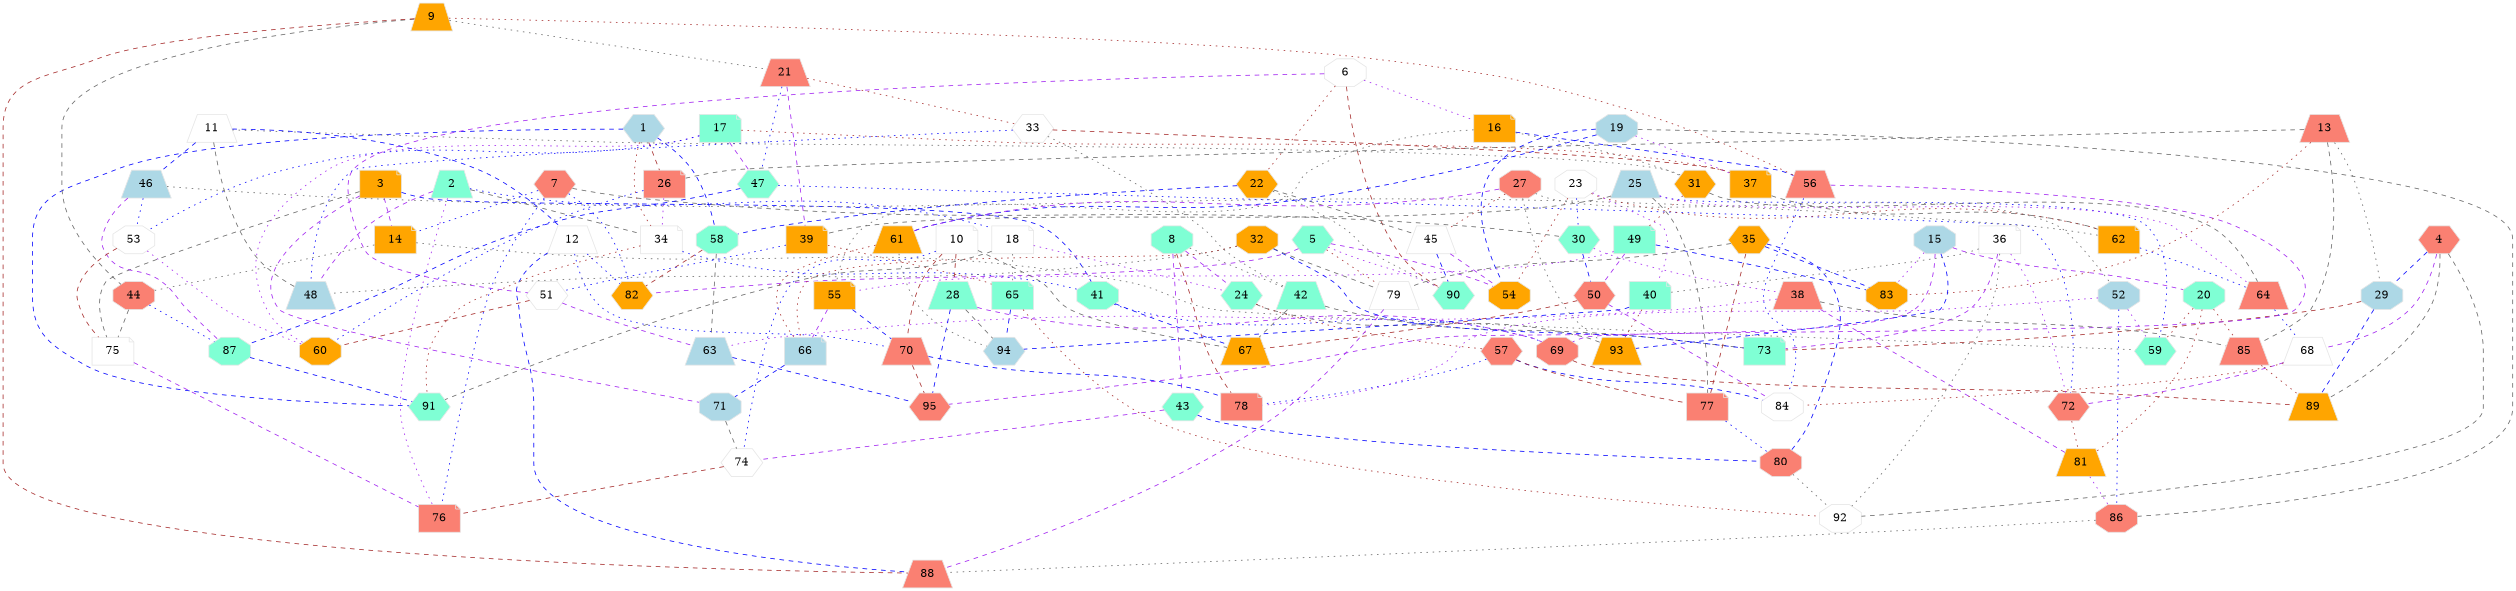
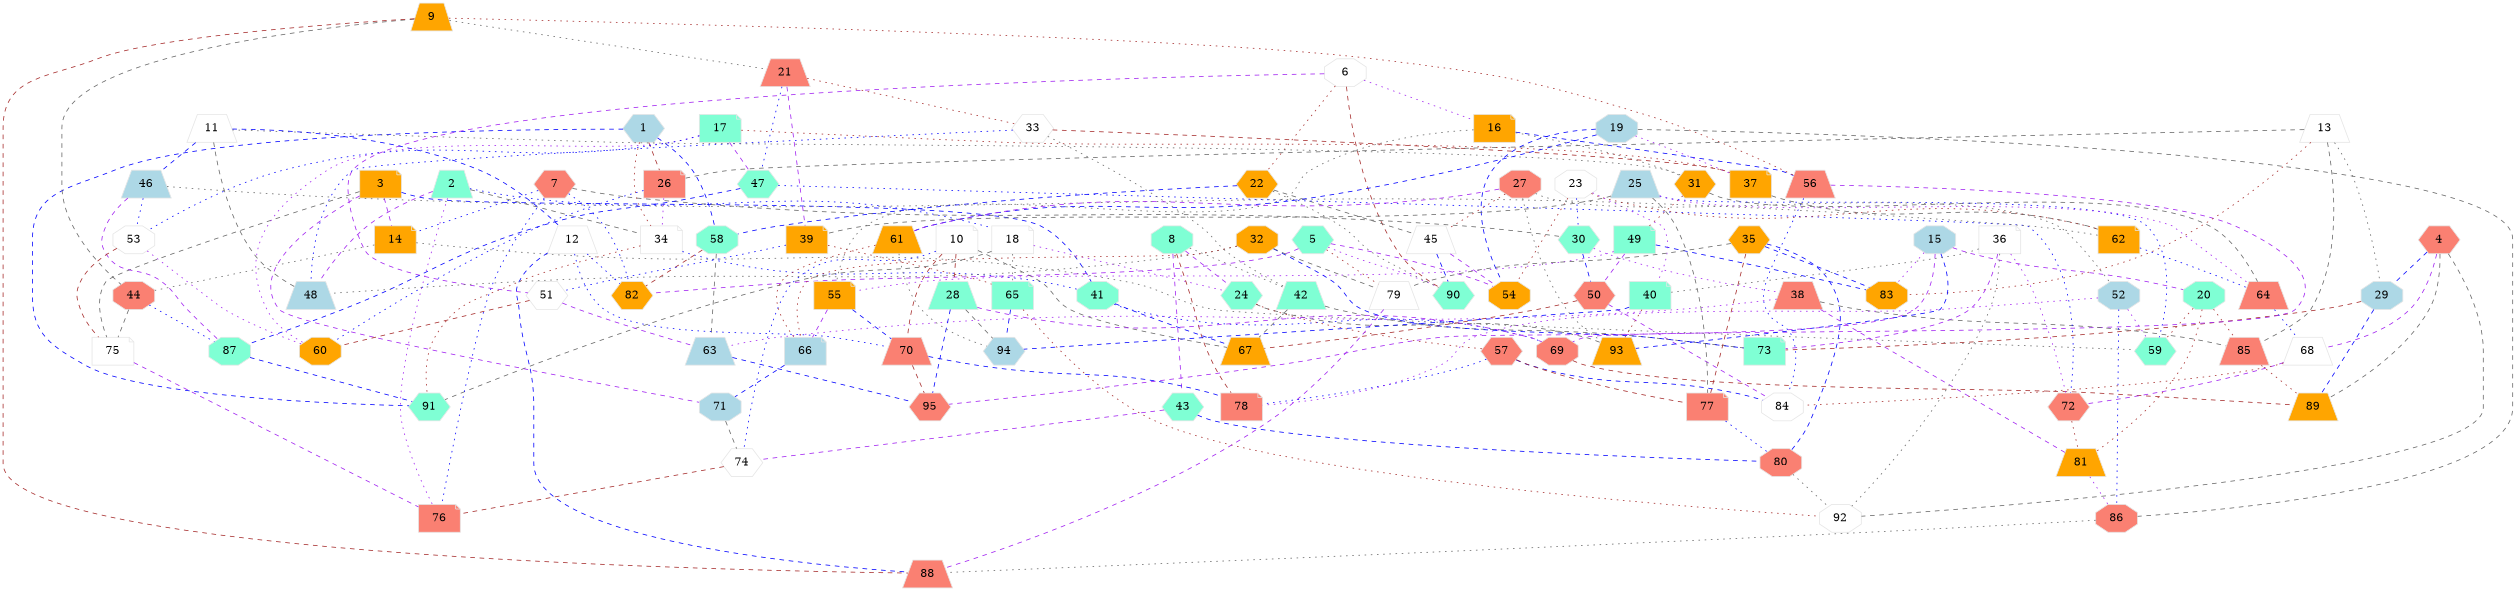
node "13": fillcolor salmon -> white
